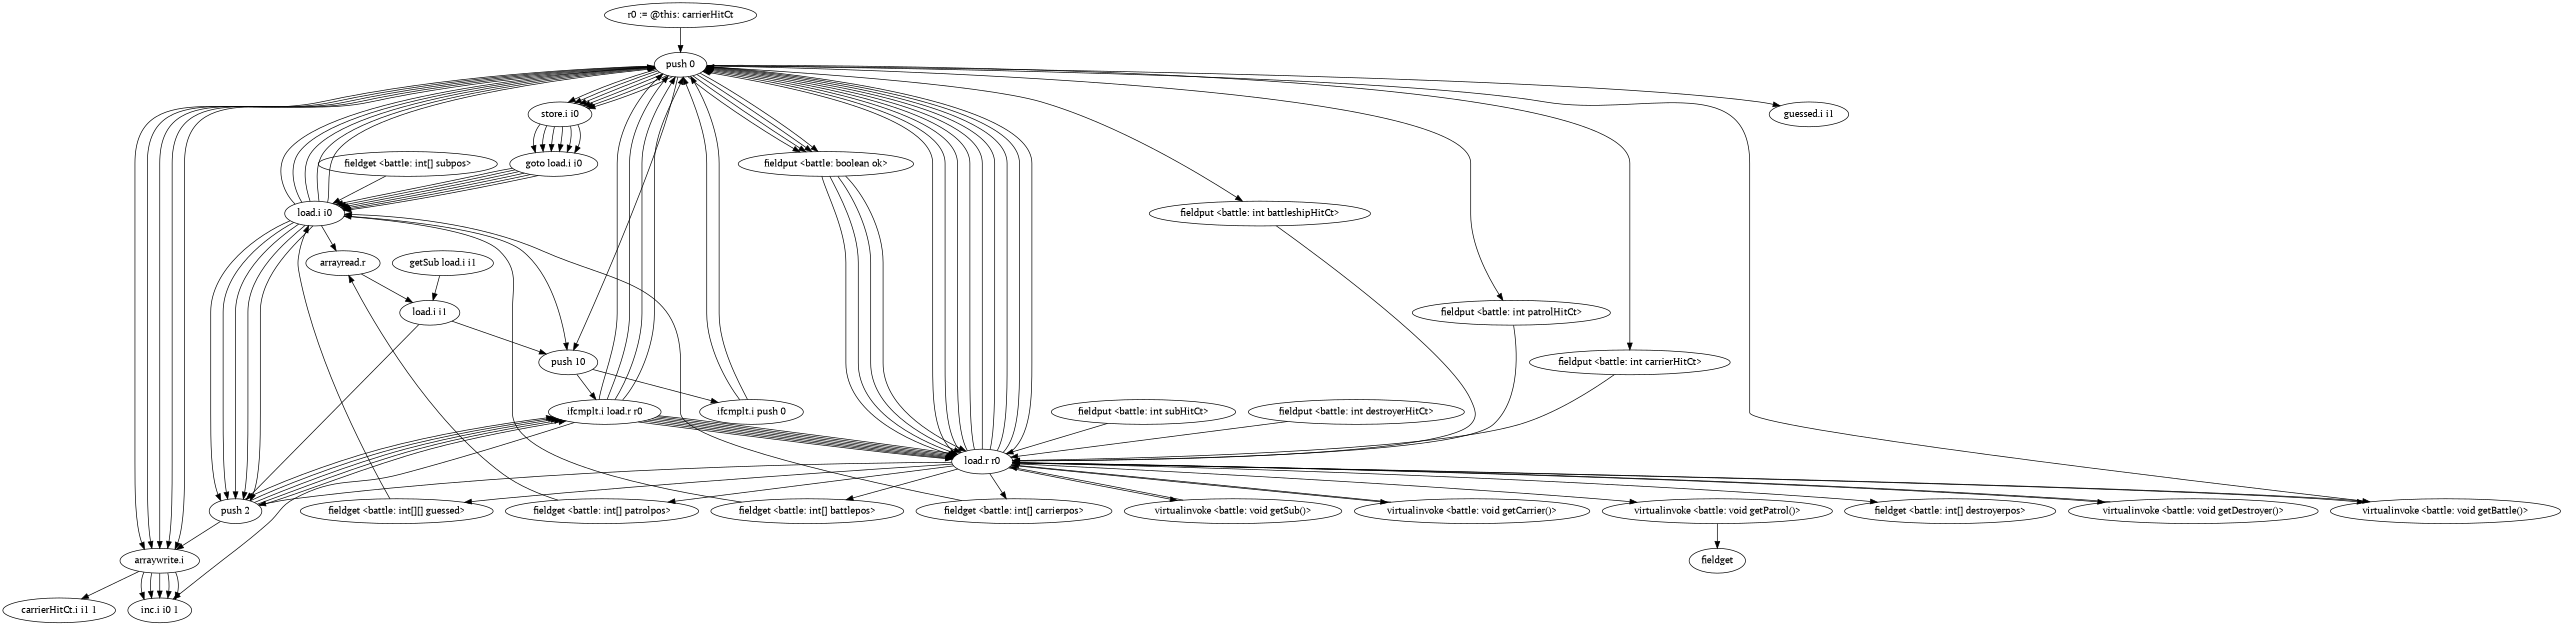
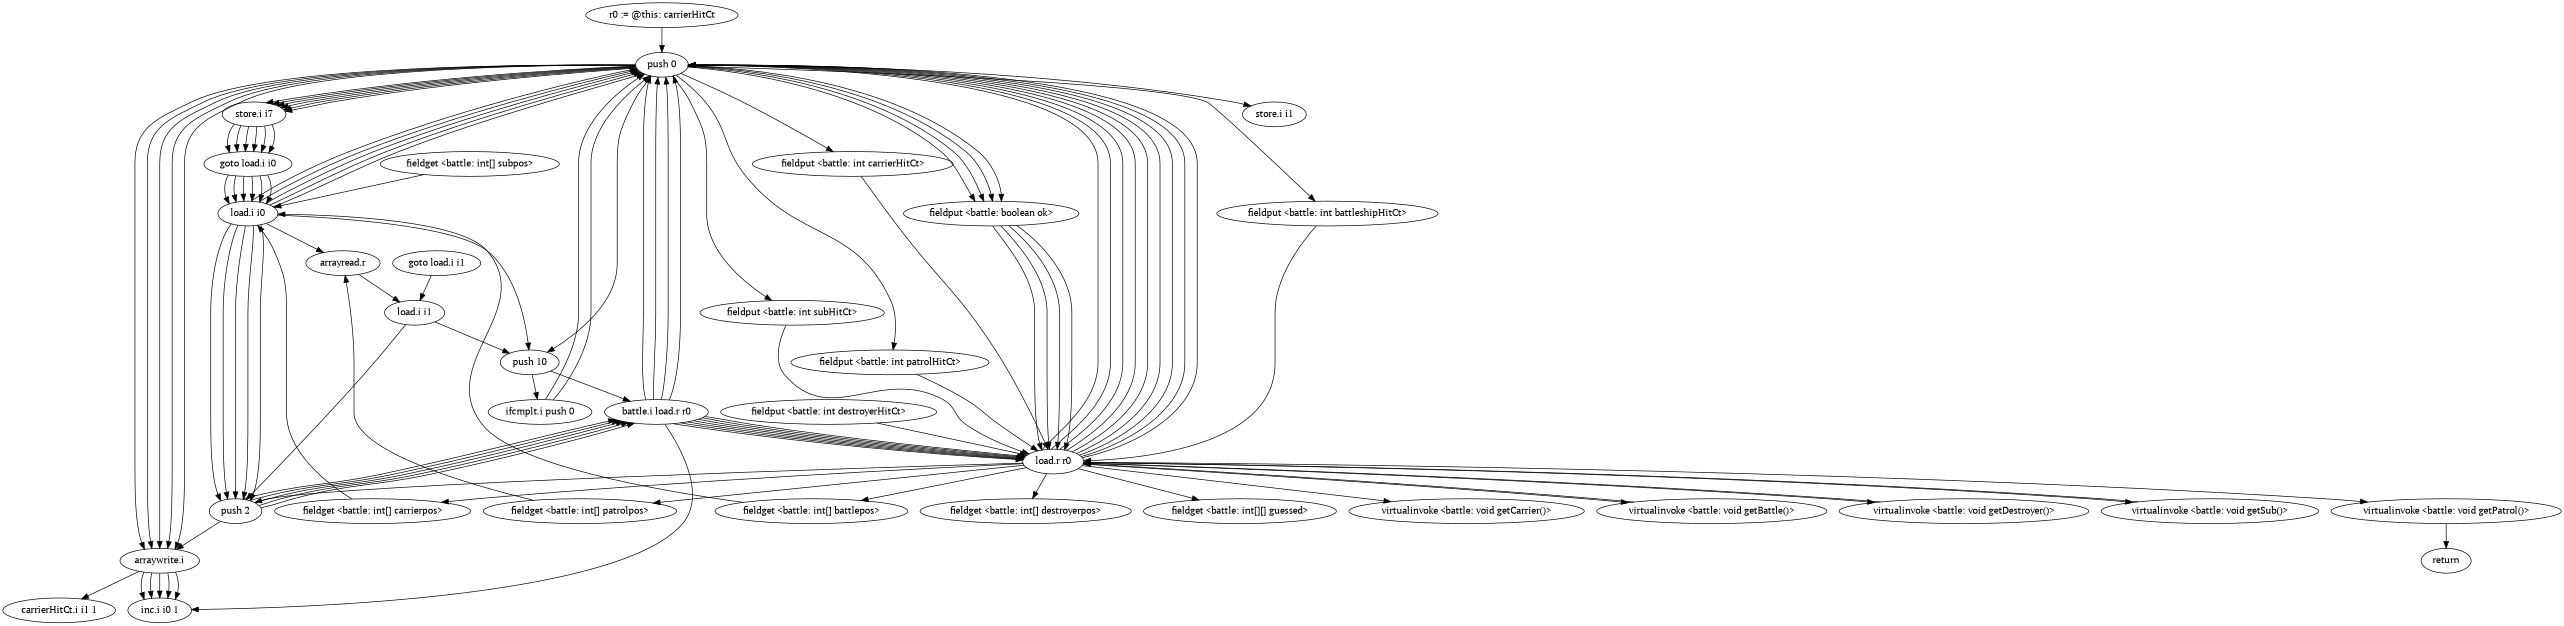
edge "push 0" -> "virtualinvoke <battle: void getBattle()>": now "push 0" -> "fieldput <battle: int subHitCt>"
node "store.i i0": label "store.i i0" -> "store.i i7"
node "guessed.i i1": label "guessed.i i1" -> "store.i i1"
node "getSub load.i i1": label "getSub load.i i1" -> "goto load.i i1"
edge "fieldget <battle: int[][] guessed>" -> "load.i i0": removed
node "ifcmplt.i load.r r0": label "ifcmplt.i load.r r0" -> "battle.i load.r r0"
edge "virtualinvoke <battle: void getCarrier()>" -> "load.r r0": removed
node "fieldget": label "fieldget" -> "return"
